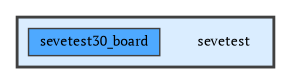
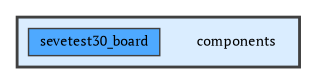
node "sevetest": label "sevetest" -> "components"
